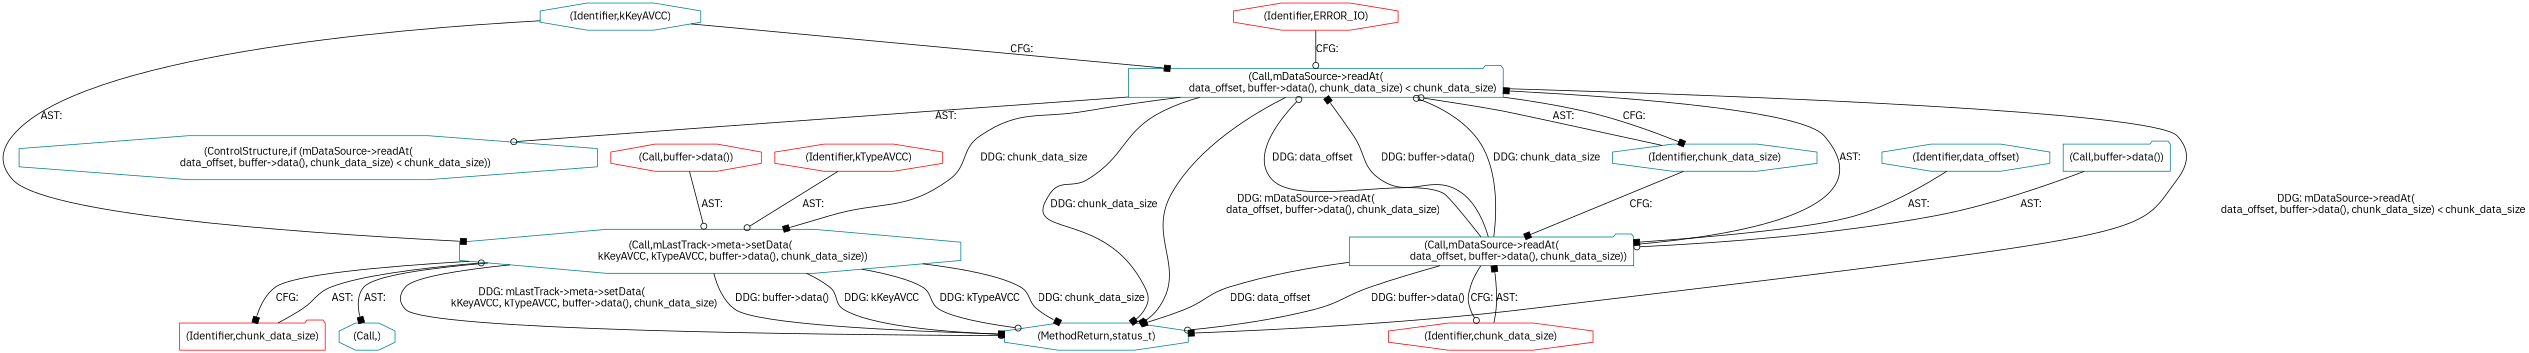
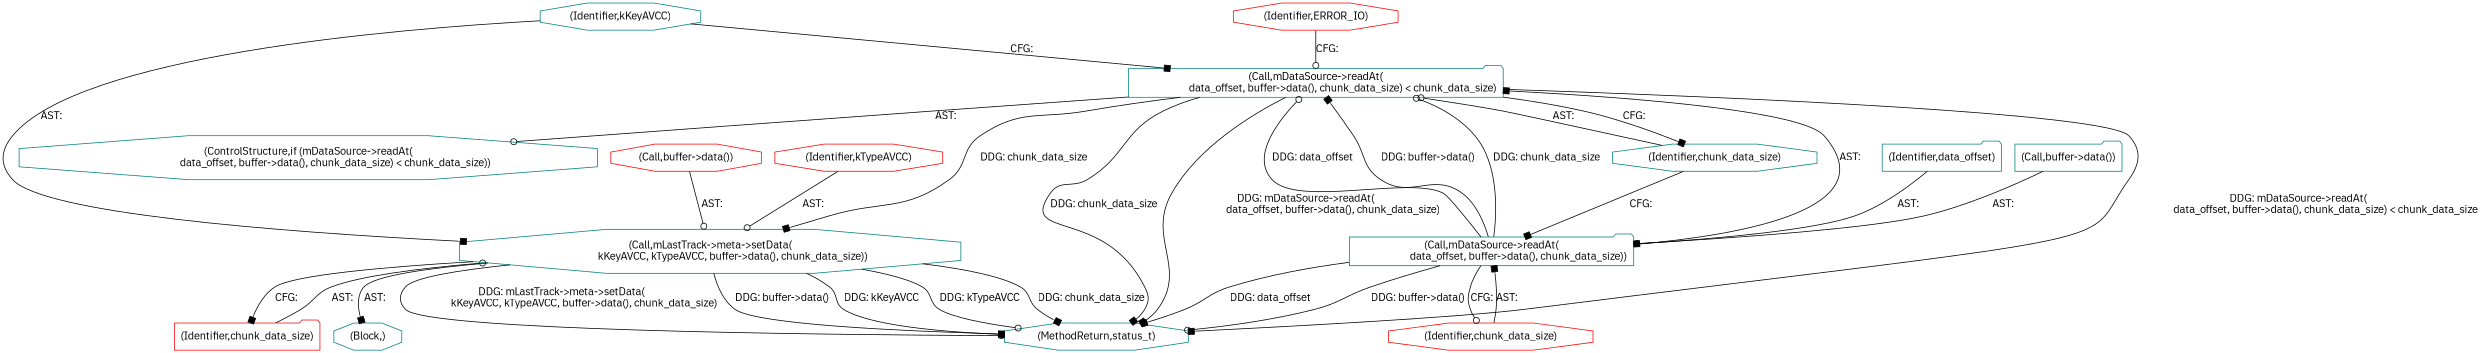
node "(Identifier,data_offset)": shape octagon -> folder
node "(Call,)": label "(Call,)" -> "(Block,)"
